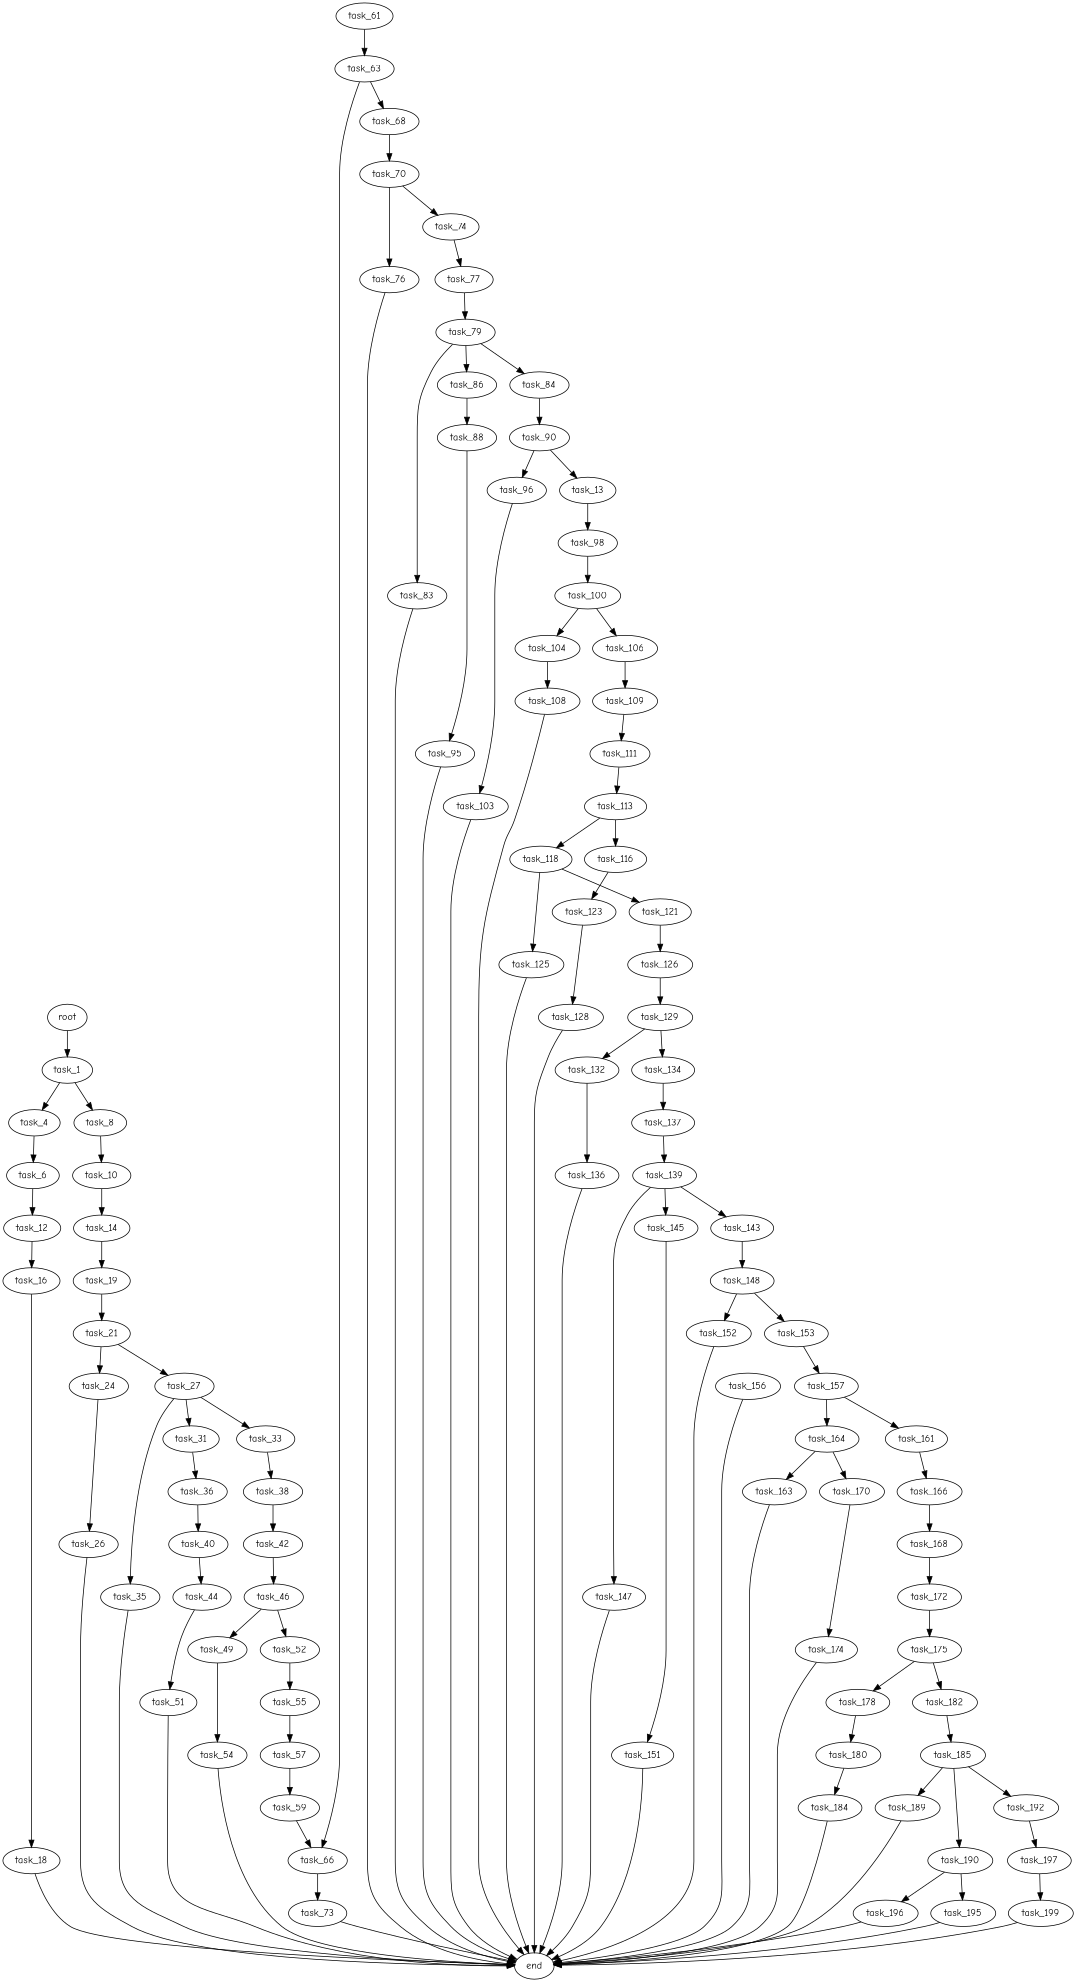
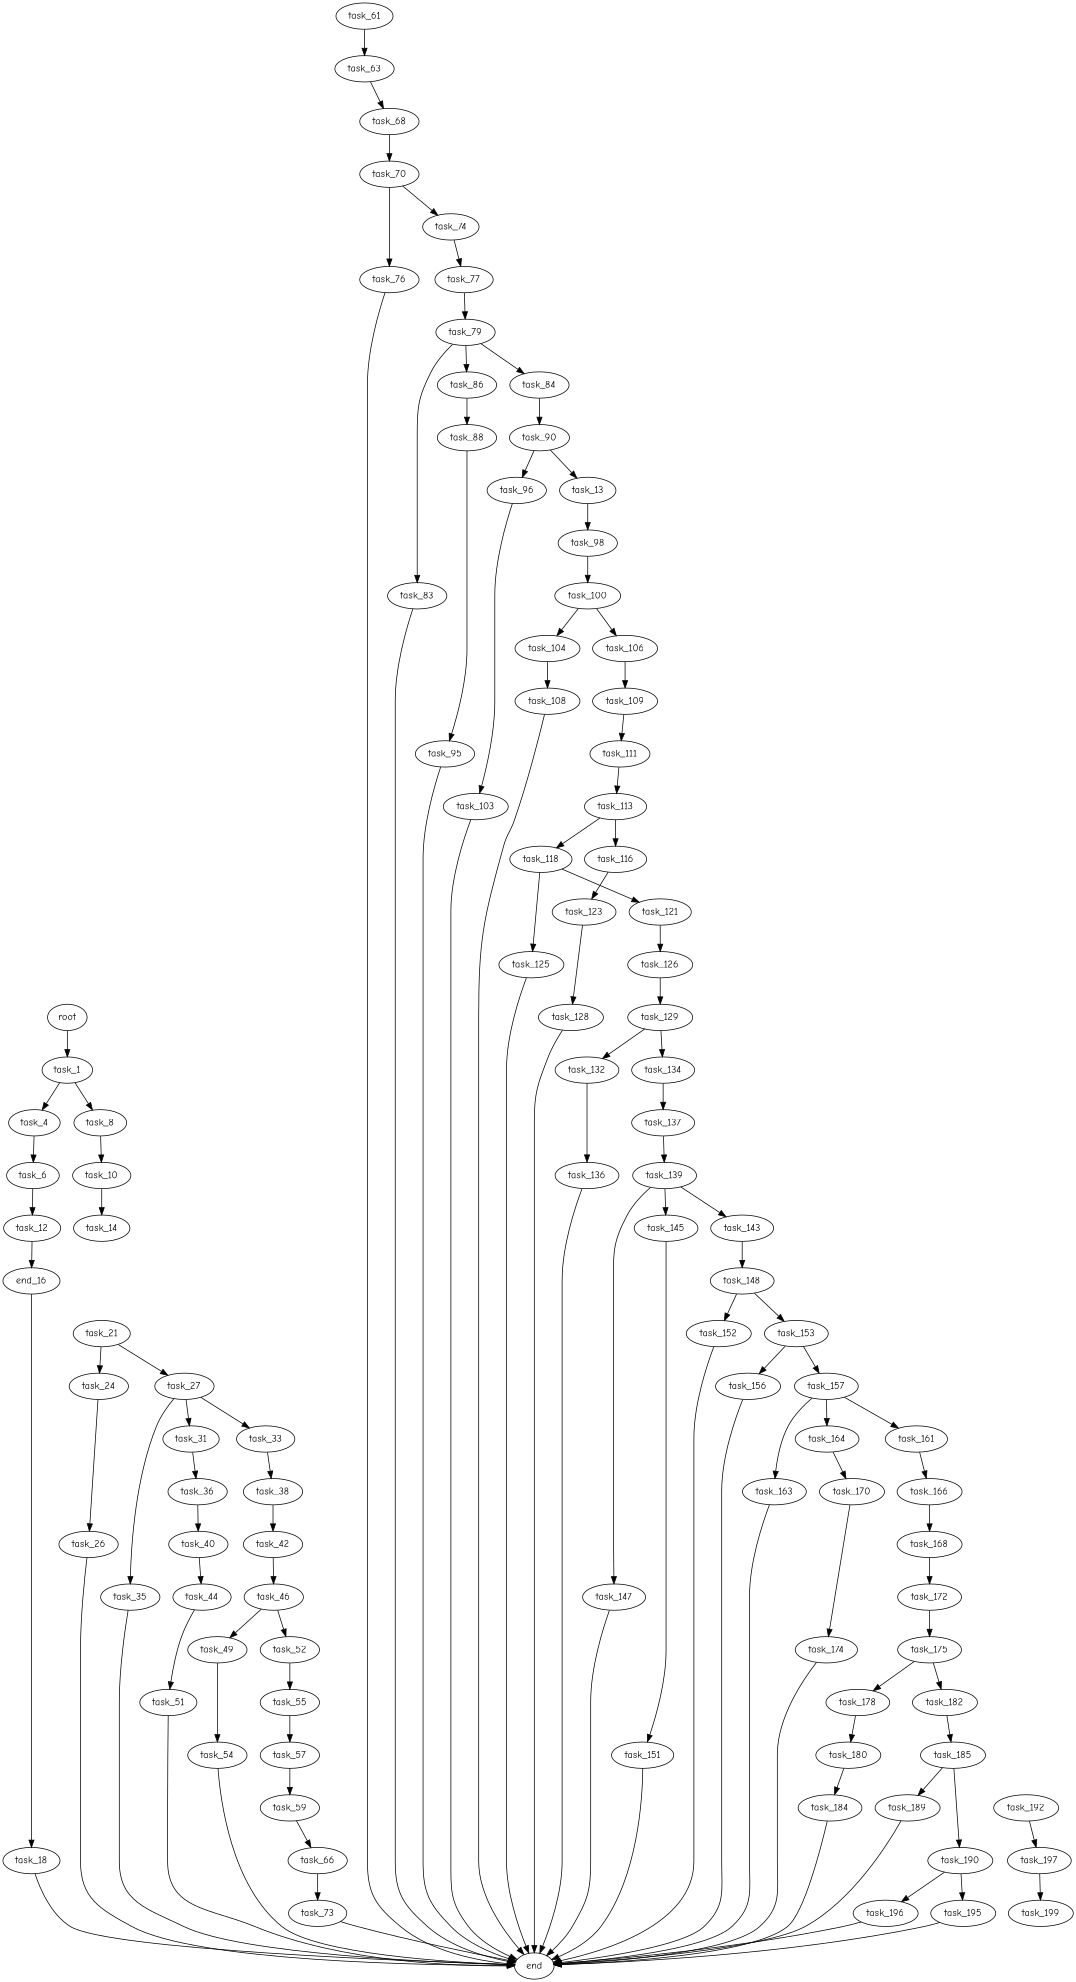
edge "task_63" -> "task_66": removed
node "task_16": label "task_16" -> "end_16"
node "task_19": removed
edge "task_153" -> "task_156": added
edge "task_164" -> "task_163": now "task_157" -> "task_163"
edge "task_185" -> "task_192": removed
edge "task_199" -> "end": removed
